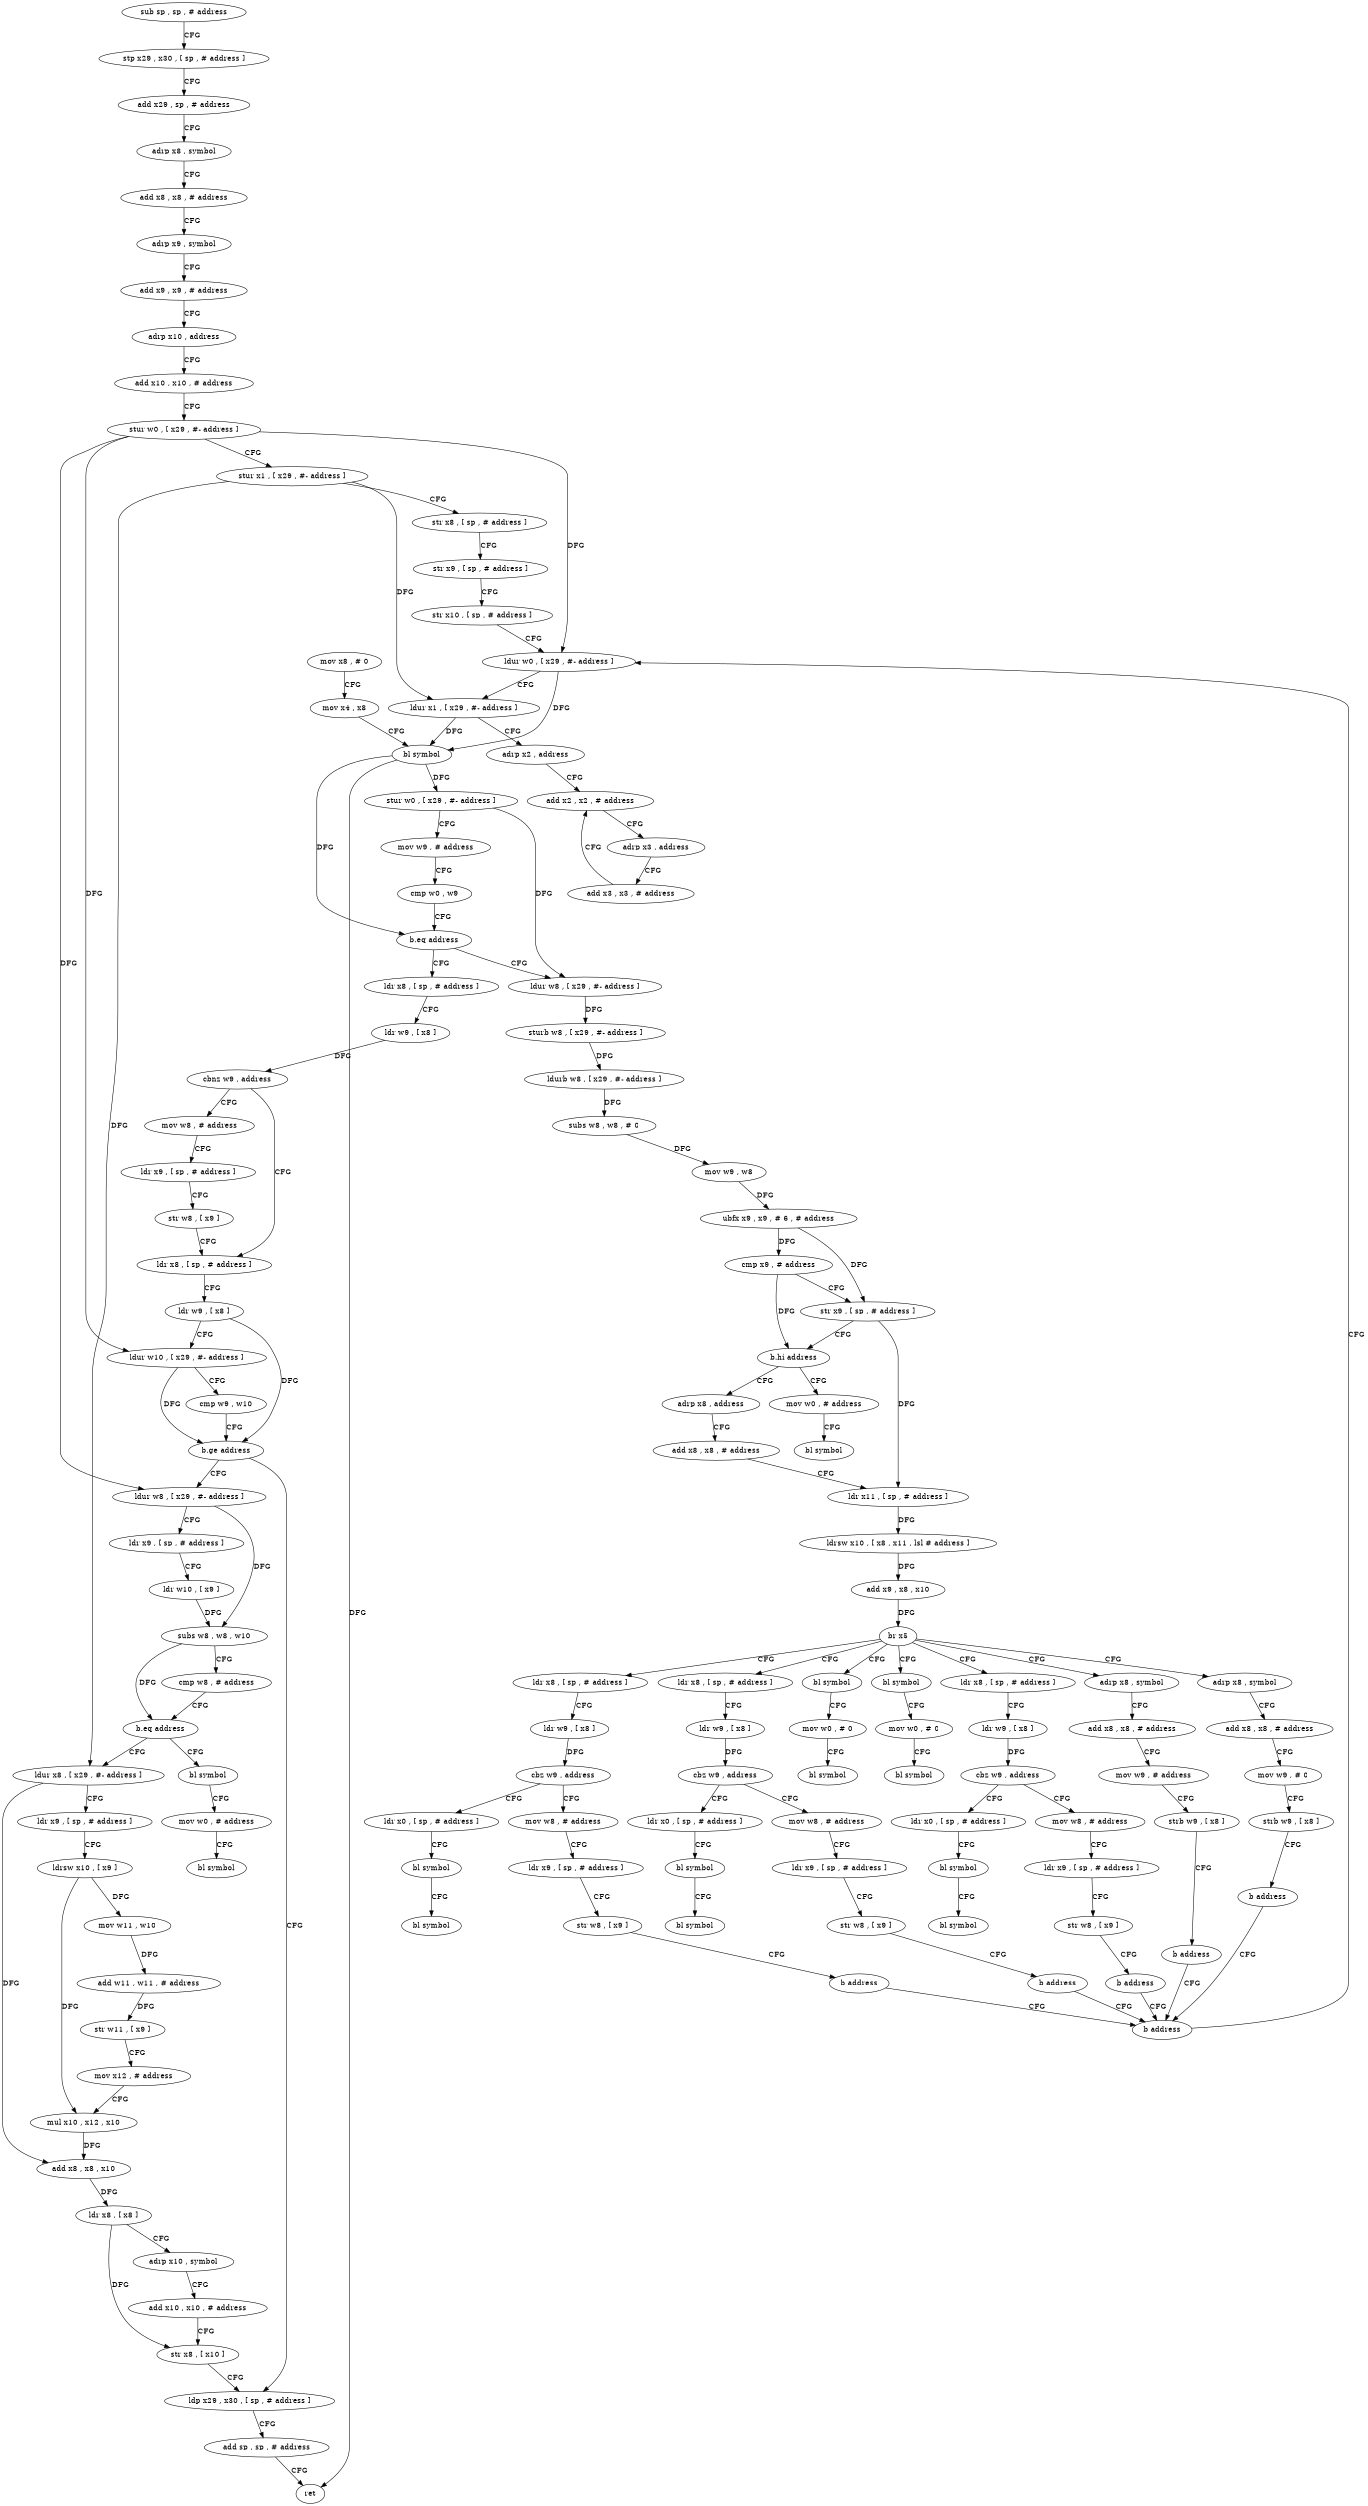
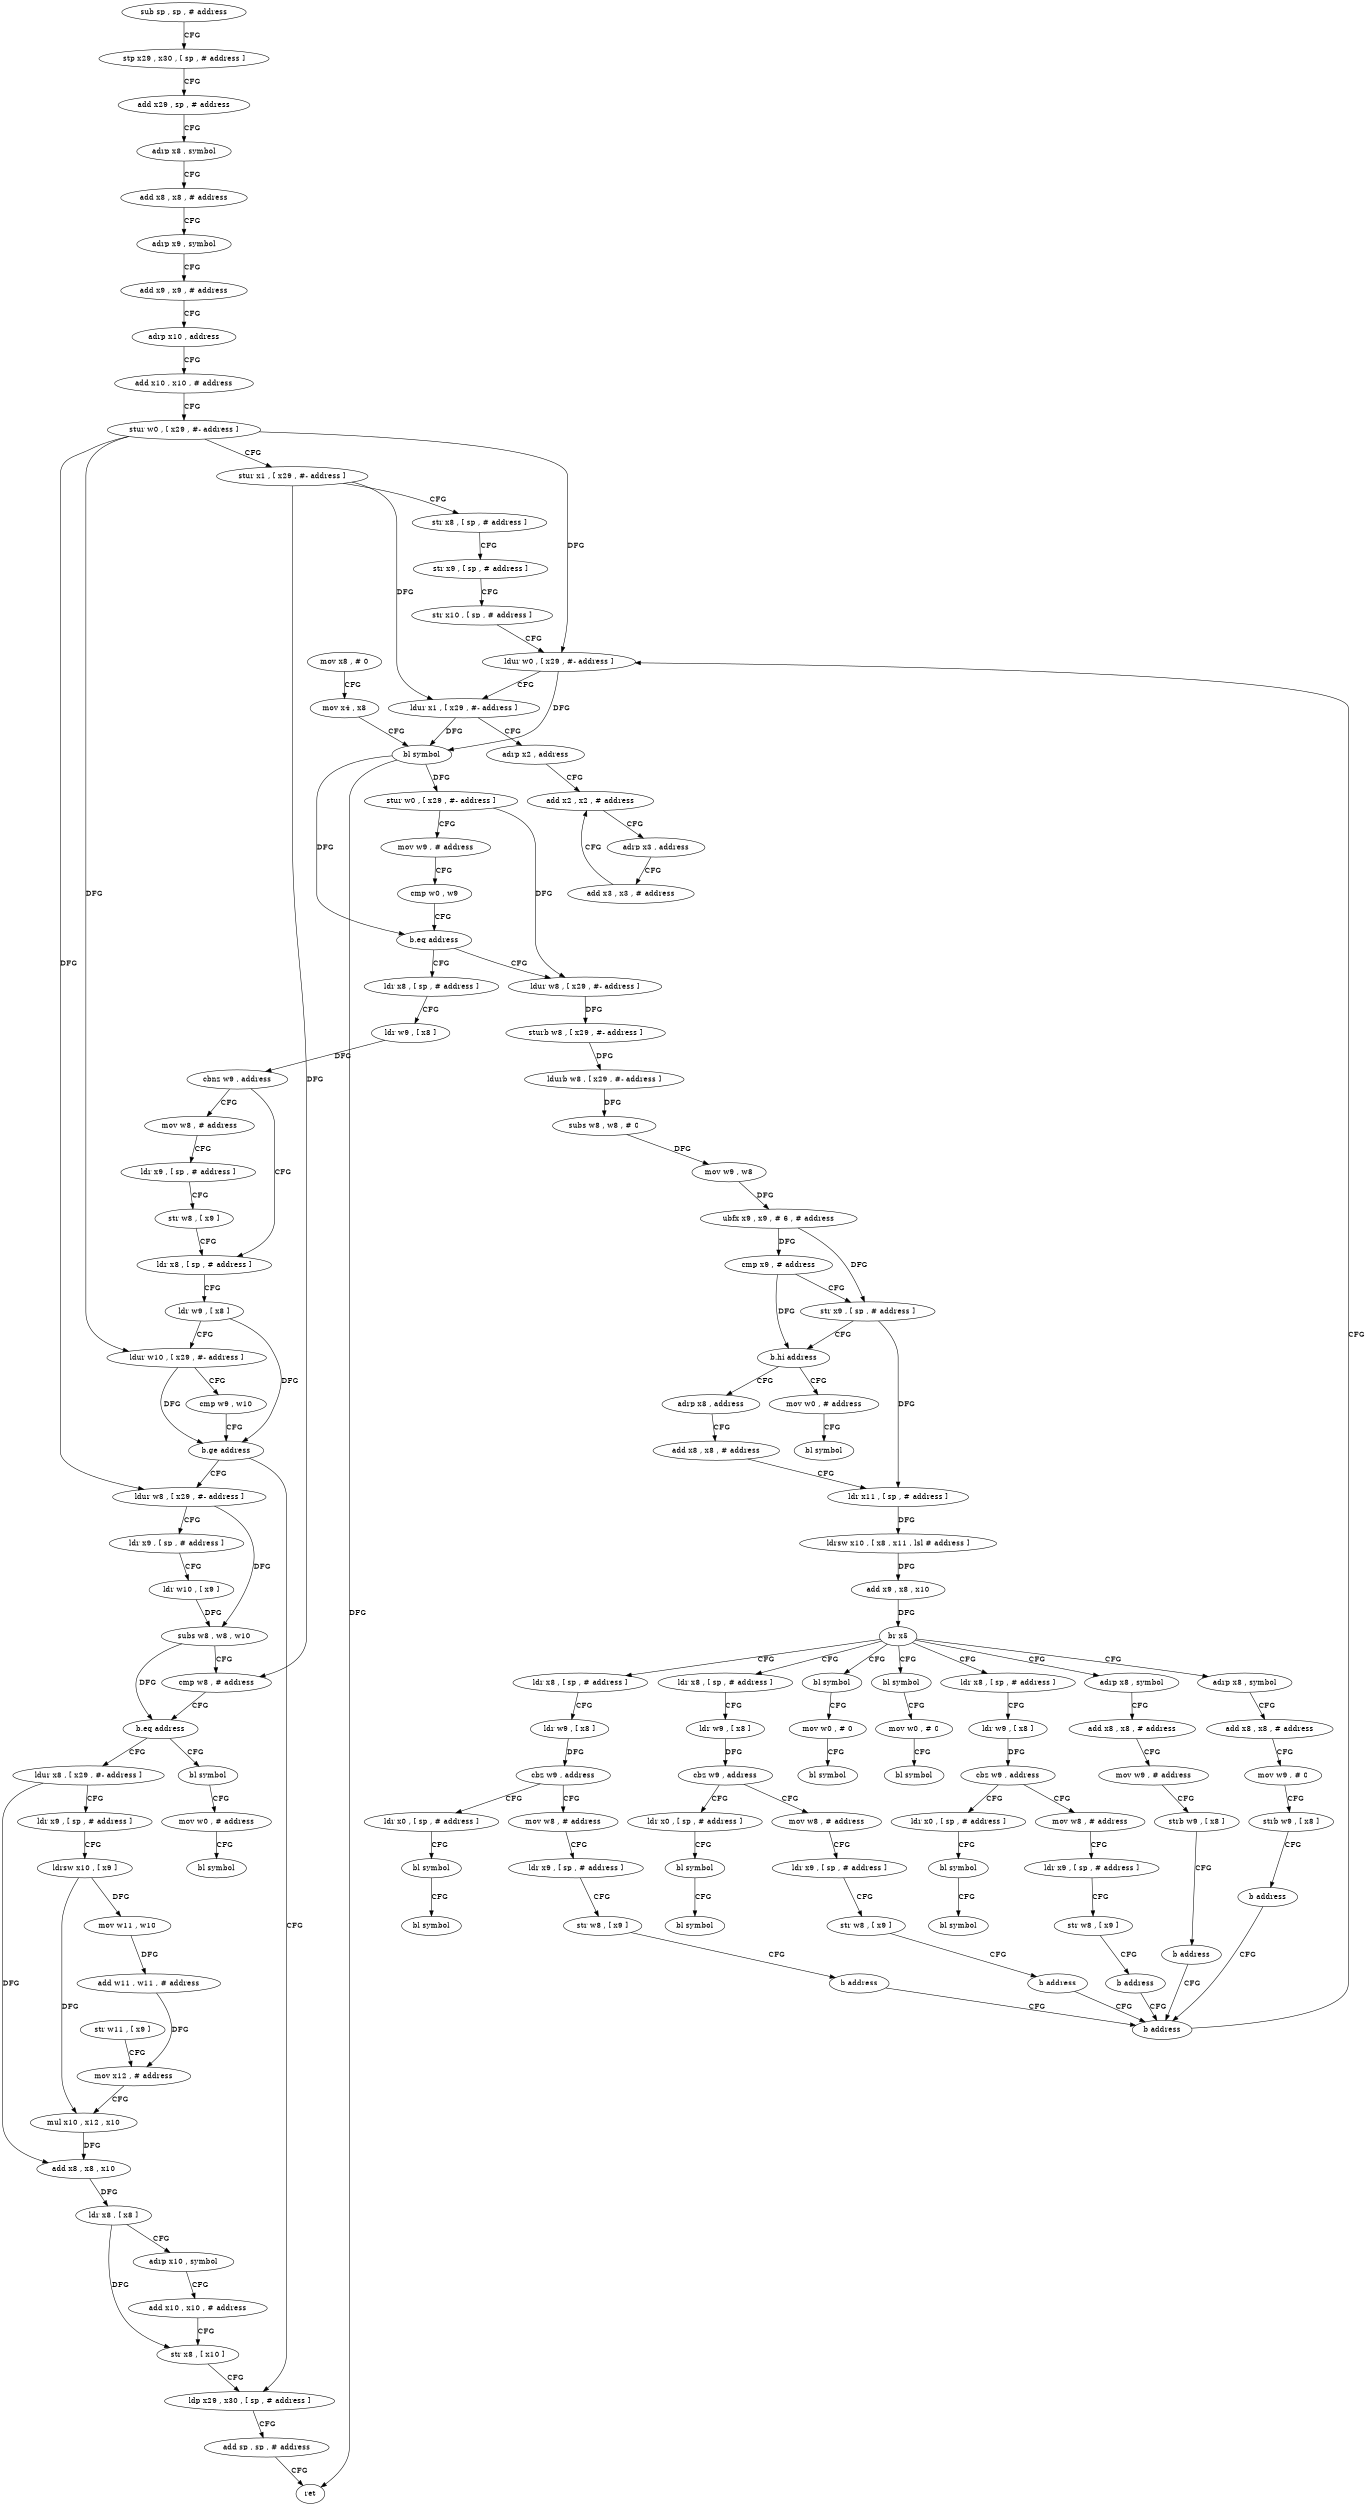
edge "stur x1 , [ x29 , #- address ]" -> "ldur x8 , [ x29 , #- address ]": now "stur x1 , [ x29 , #- address ]" -> "cmp w8 , # address"
edge "add w11 , w11 , # address" -> "str w11 , [ x9 ]": now "add w11 , w11 , # address" -> "mov x12 , # address"
